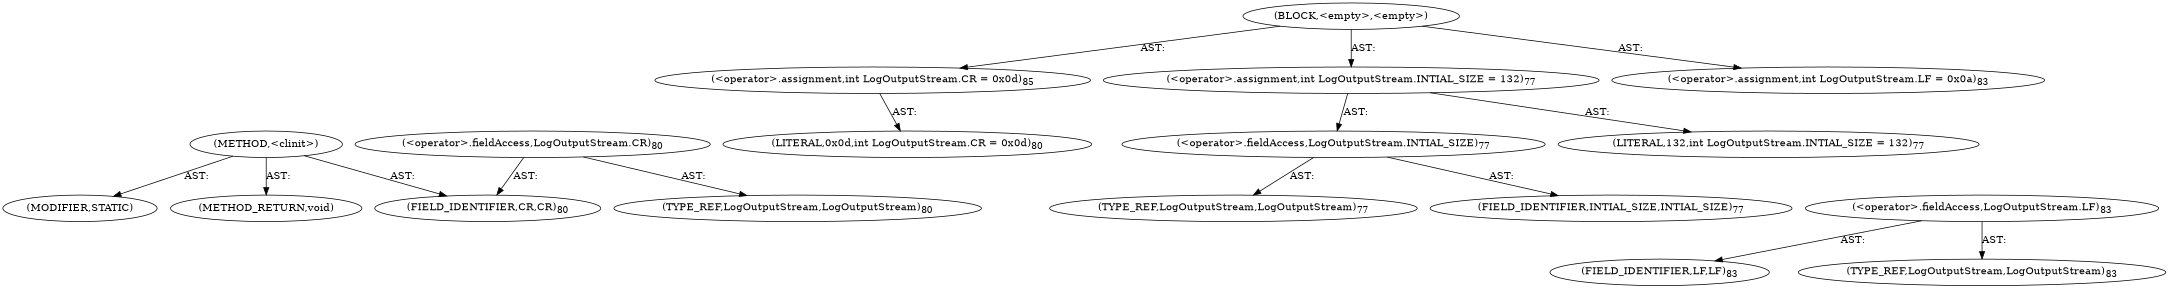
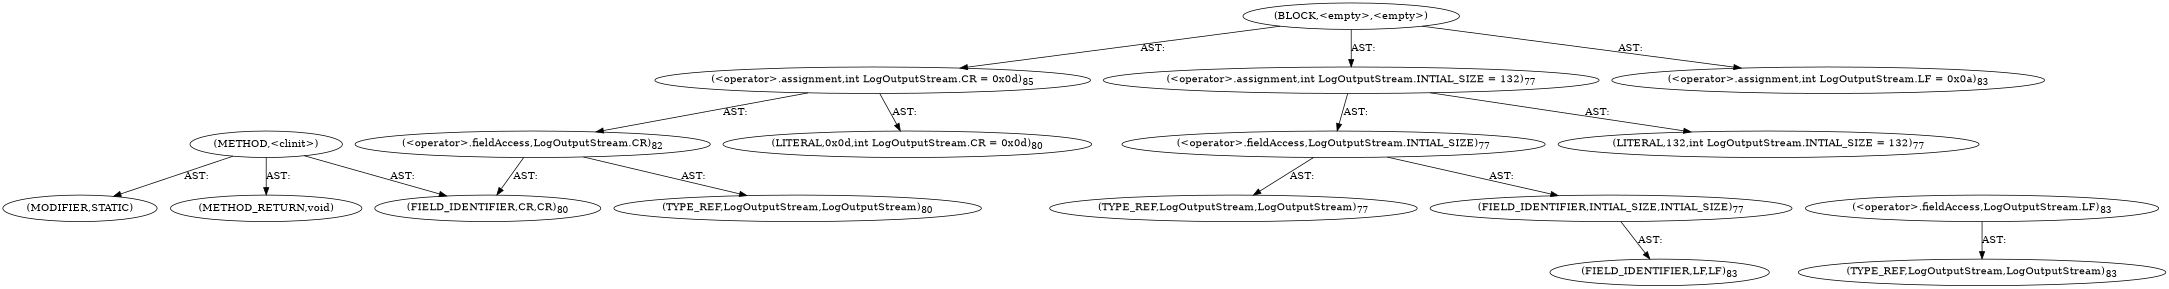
edge "(<operator>.assignment,int LogOutputStream.CR = 0x0d)" -> "(<operator>.fieldAccess,LogOutputStream.CR)": added, label "AST:"
node "(<operator>.fieldAccess,LogOutputStream.CR)": text "80" -> "82"
edge "(<operator>.fieldAccess,LogOutputStream.LF)" -> "(FIELD_IDENTIFIER,LF,LF)": now "(FIELD_IDENTIFIER,INTIAL_SIZE,INTIAL_SIZE)" -> "(FIELD_IDENTIFIER,LF,LF)"
